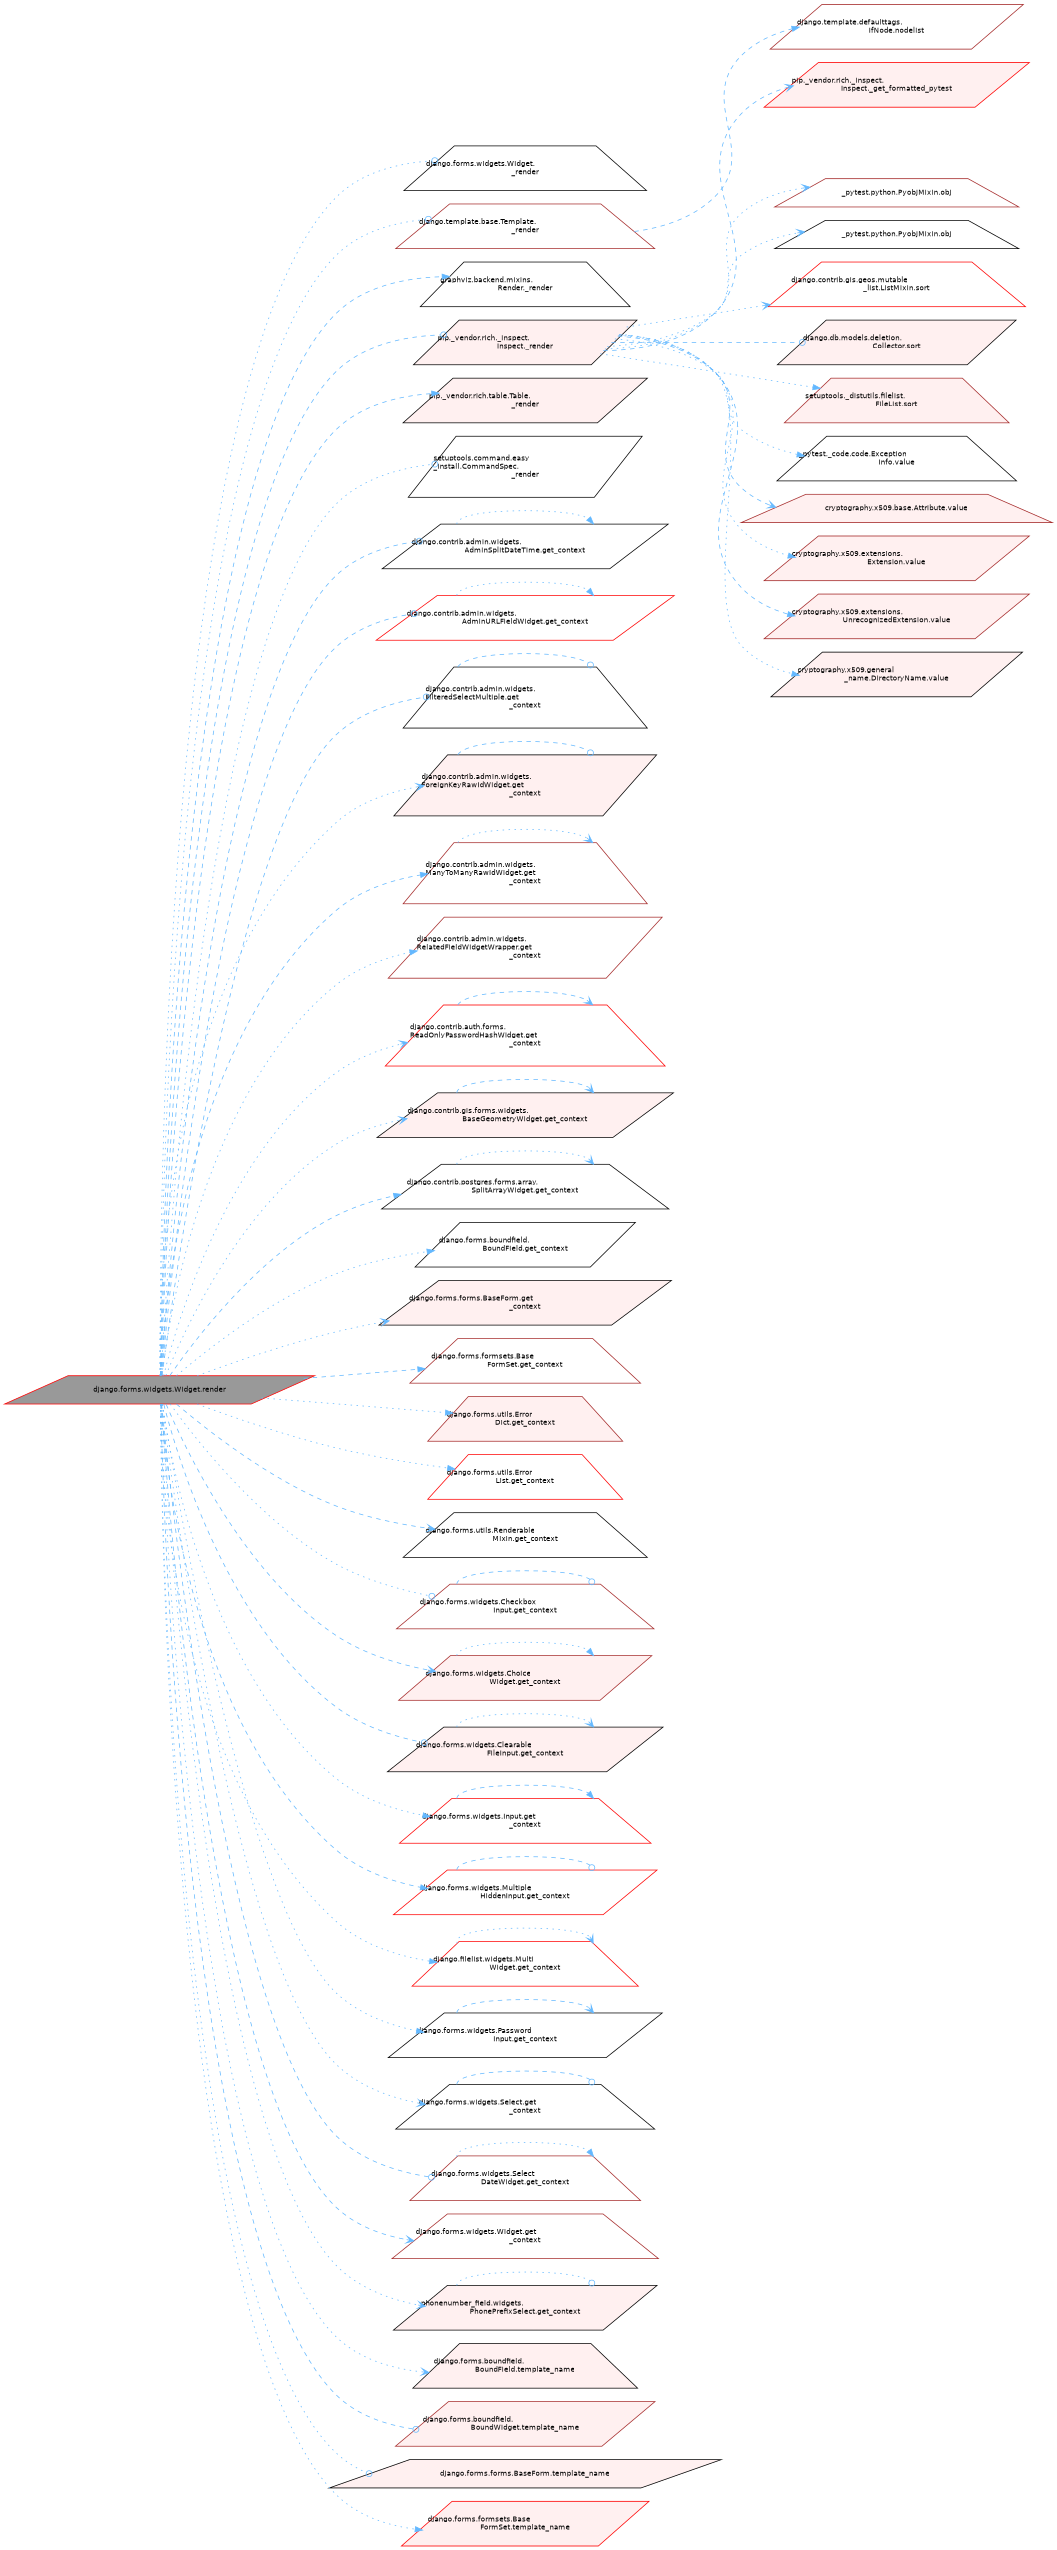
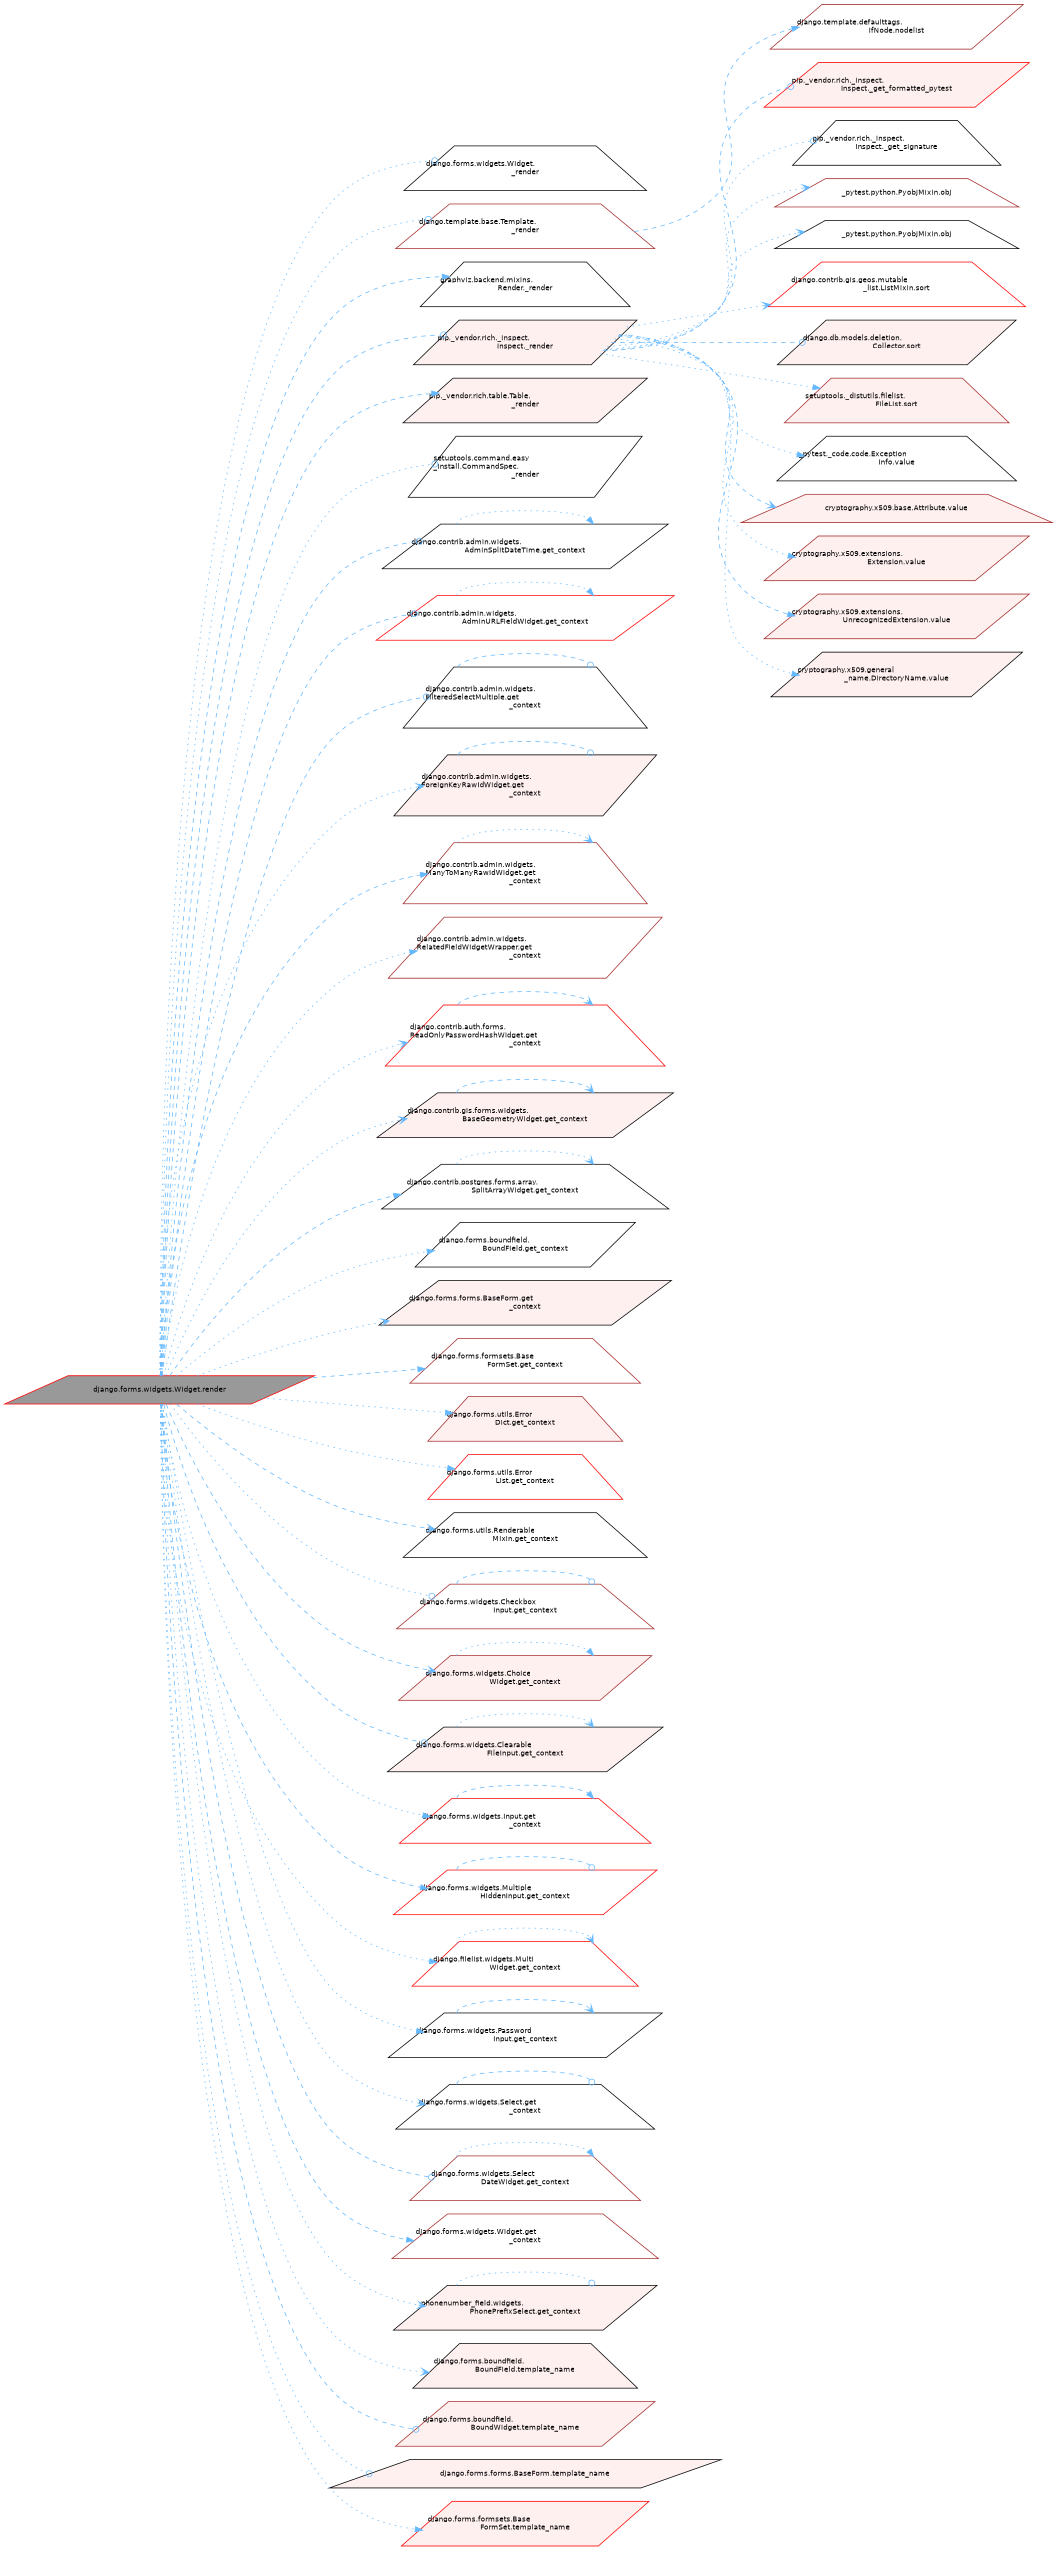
node "pip._vendor.rich._inspect. Inspect._get_signature": added
edge "pip._vendor.rich._inspect. Inspect._render" -> "pip._vendor.rich._inspect. Inspect._get_formatted_pytest": arrowhead vee -> odot
edge "django.forms.widgets.Widget.render" -> "django.forms.widgets.Widget.get _context": arrowhead vee -> normal
